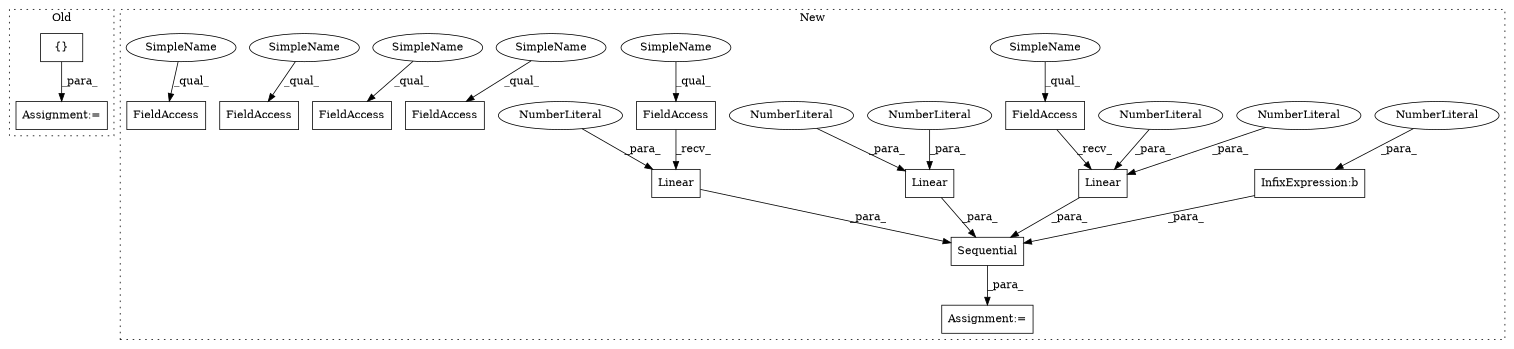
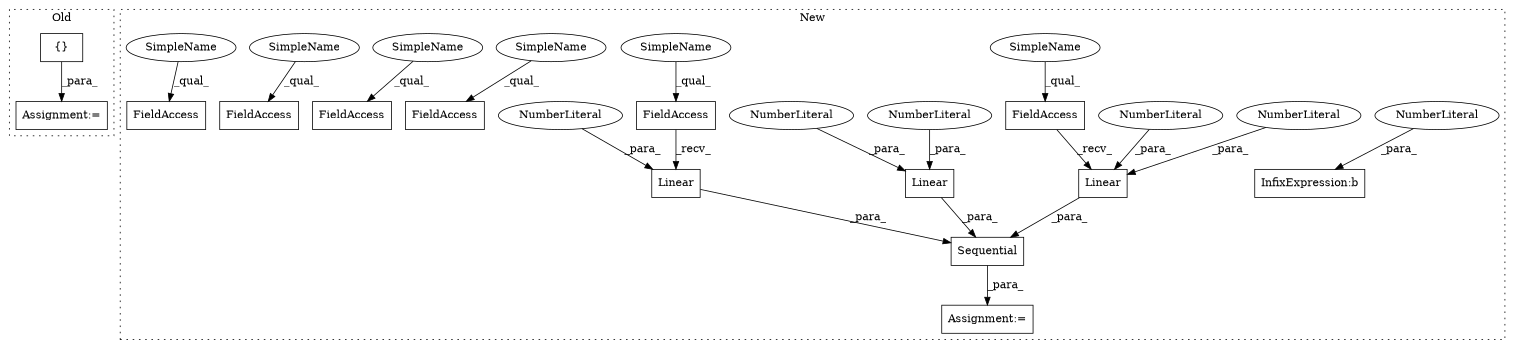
edge "InfixExpression:b" -> "Sequential": removed, label "_para_"
